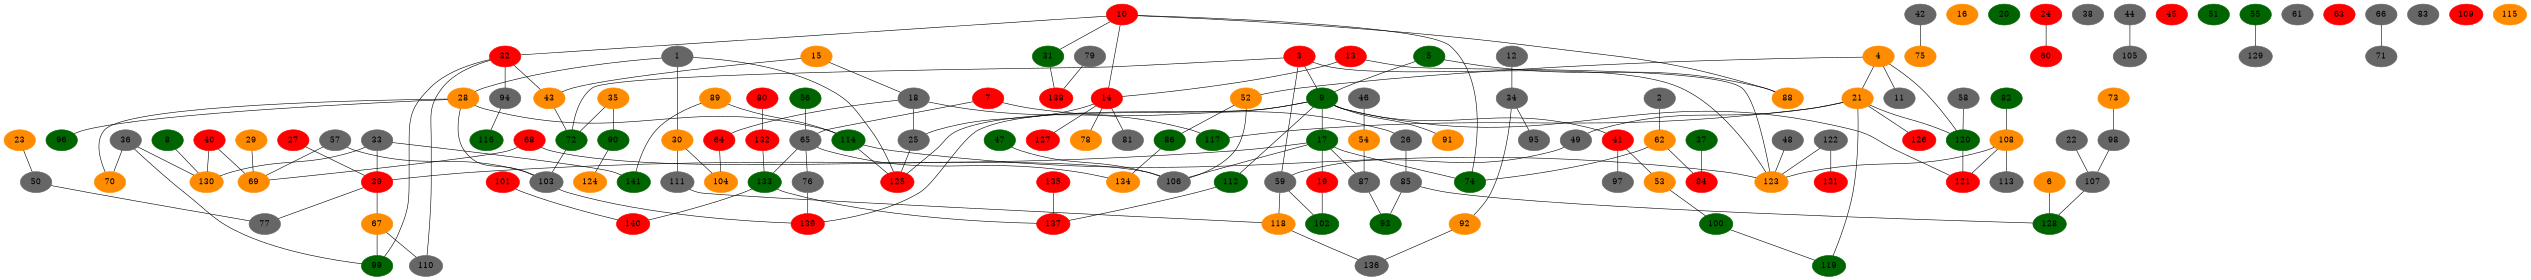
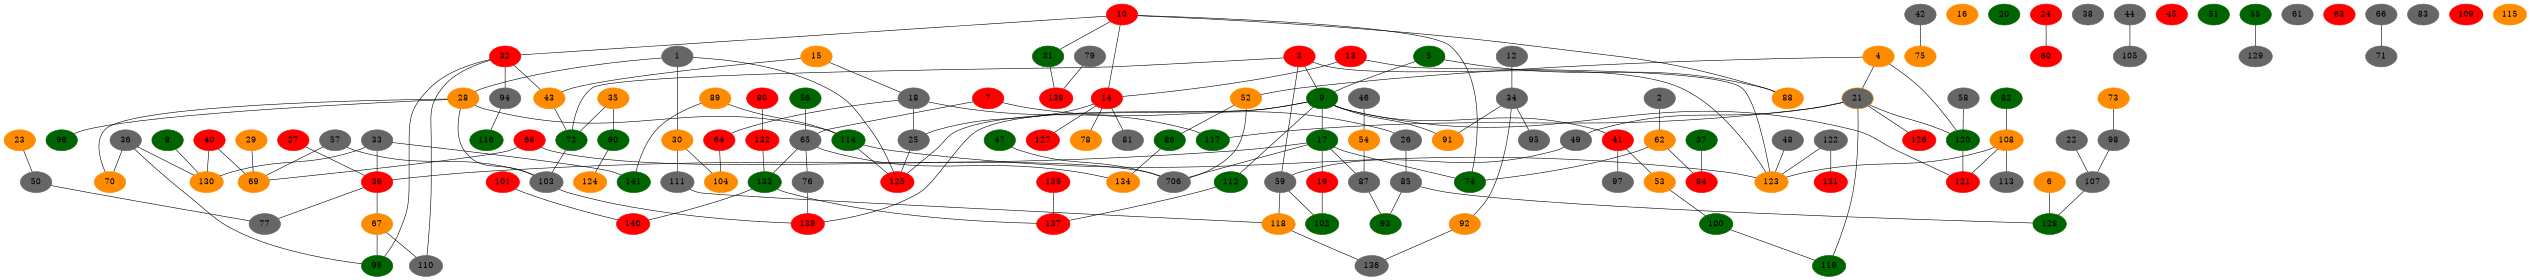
node "21": fillcolor darkorange -> gray40
node "11": removed
edge "34" -- "91": added
node "106": label "106" -> "706"
